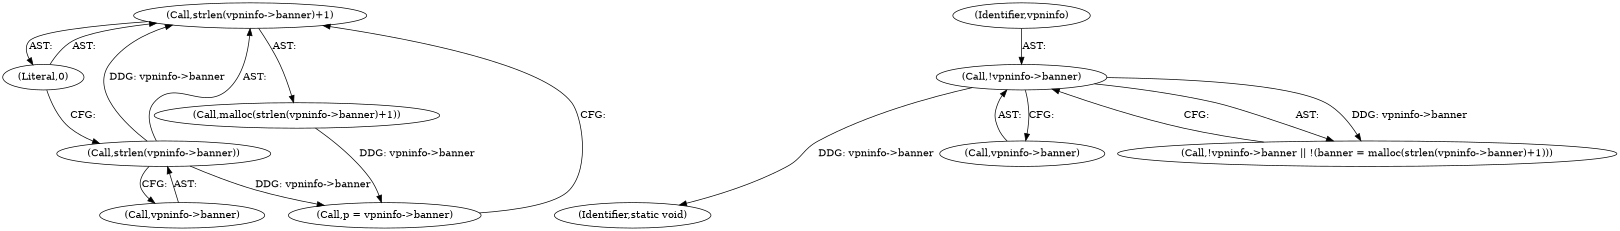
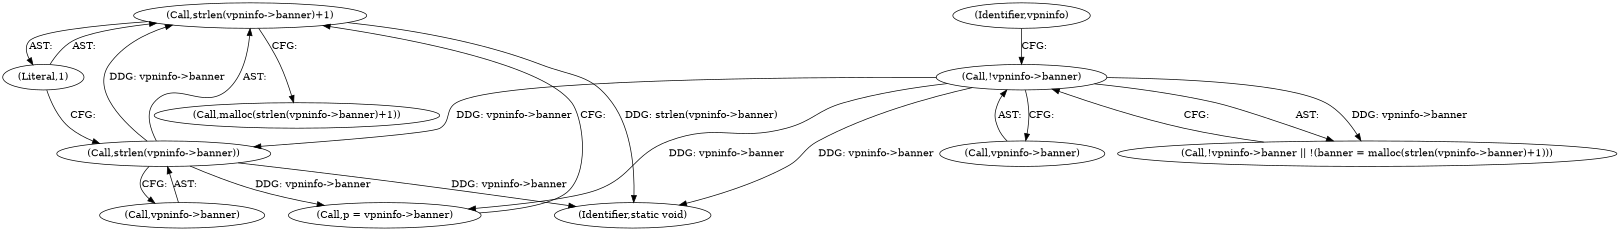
edge "(Call,strlen(vpninfo->banner)+1)" -> "(Call,malloc(strlen(vpninfo->banner)+1))": label "AST: " -> "CFG: "
edge "(Identifier,vpninfo)" -> "(Call,!vpninfo->banner)": label "AST: " -> "CFG: "
edge "(Call,strlen(vpninfo->banner)+1)" -> "(Identifier,static void)": added, label "DDG: strlen(vpninfo->banner)"
node "(Literal,0)": label "(Literal,0)" -> "(Literal,1)"
edge "(Call,!vpninfo->banner)" -> "(Call,strlen(vpninfo->banner))": added, label "DDG: vpninfo->banner"
edge "(Call,malloc(strlen(vpninfo->banner)+1))" -> "(Call,p = vpninfo->banner)": now "(Call,!vpninfo->banner)" -> "(Call,p = vpninfo->banner)"
edge "(Call,strlen(vpninfo->banner))" -> "(Identifier,static void)": added, label "DDG: vpninfo->banner"
